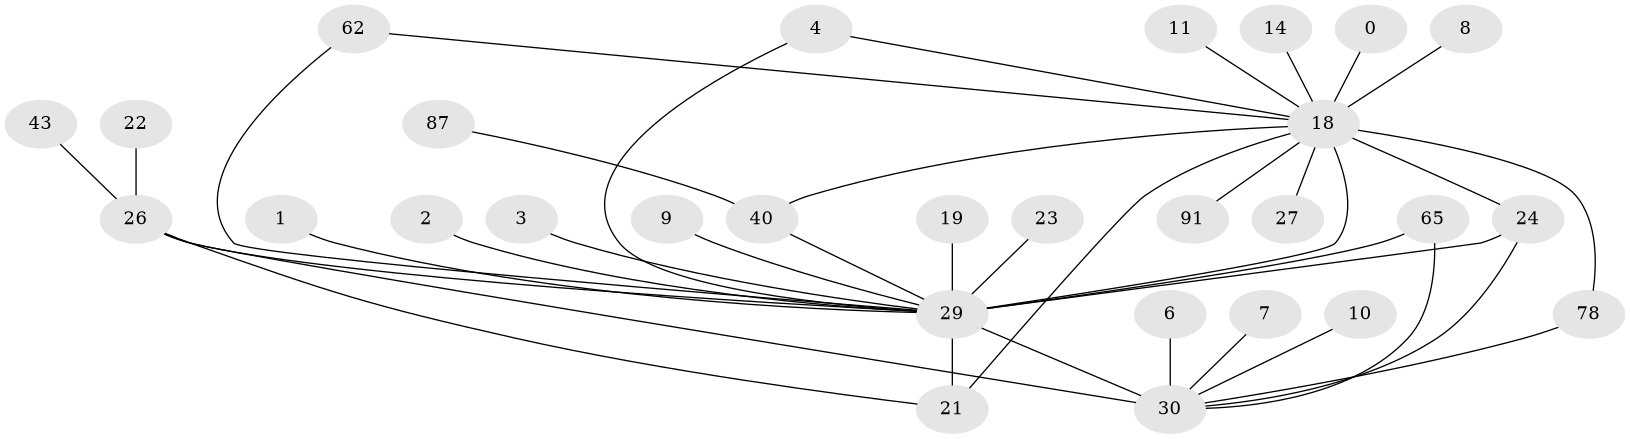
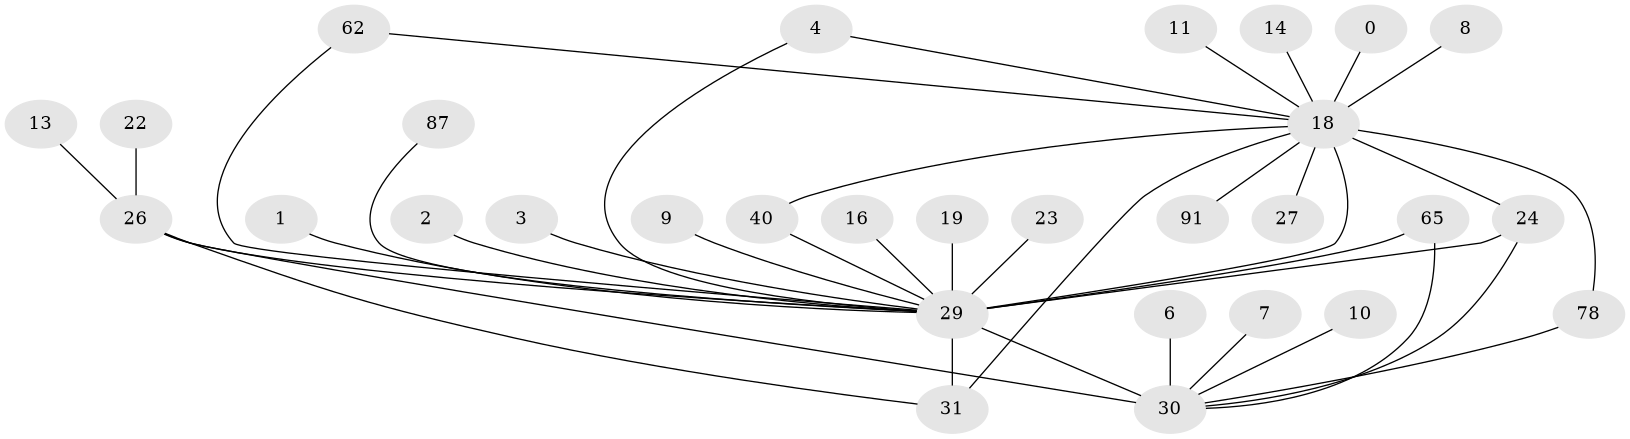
node "43": label "43" -> "13"
edge "87" -- "40": now "87" -- "29"
node "16": added
node "21": label "21" -> "31"
